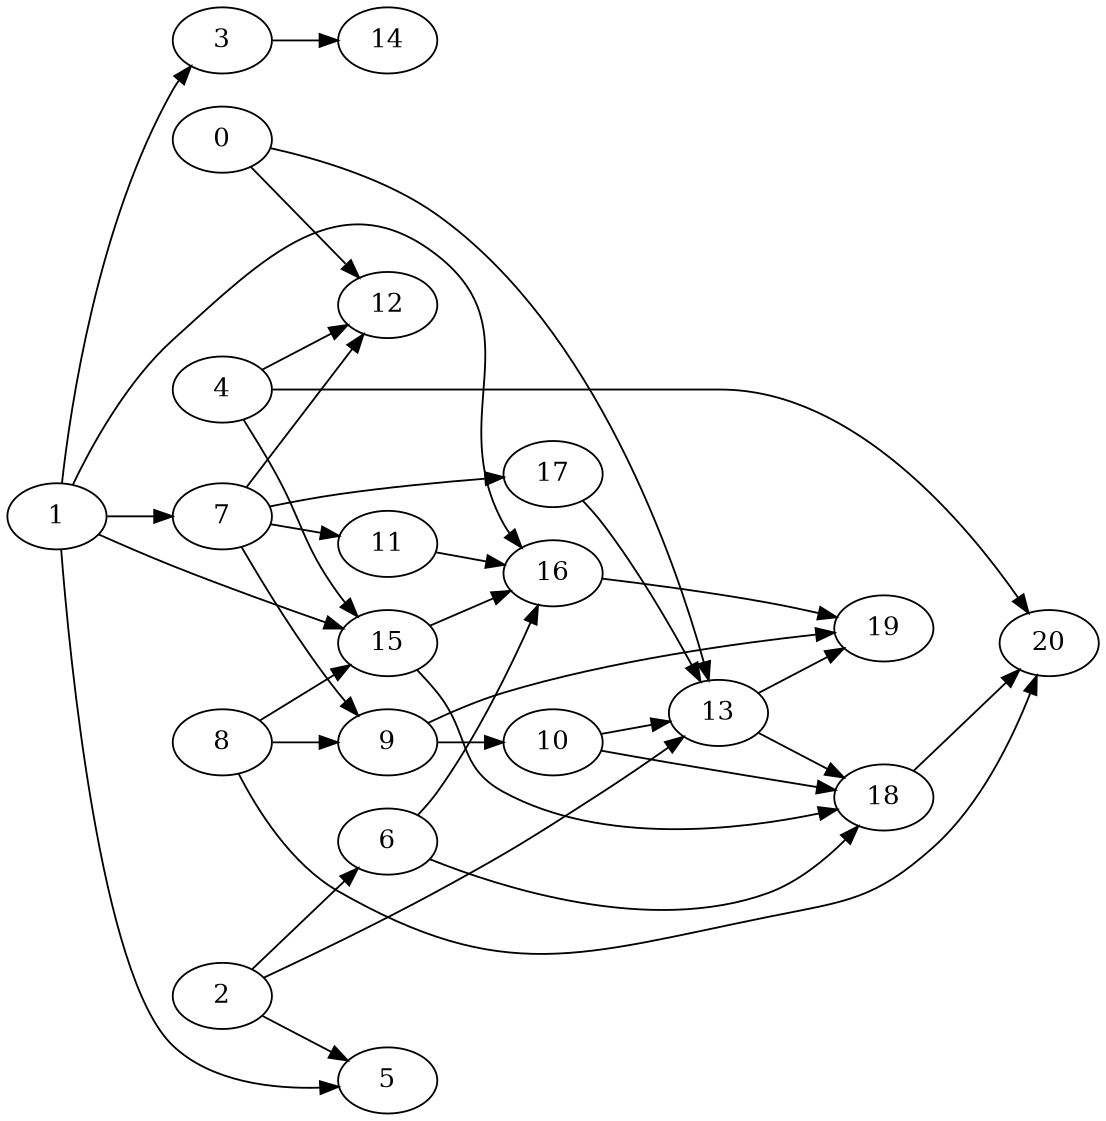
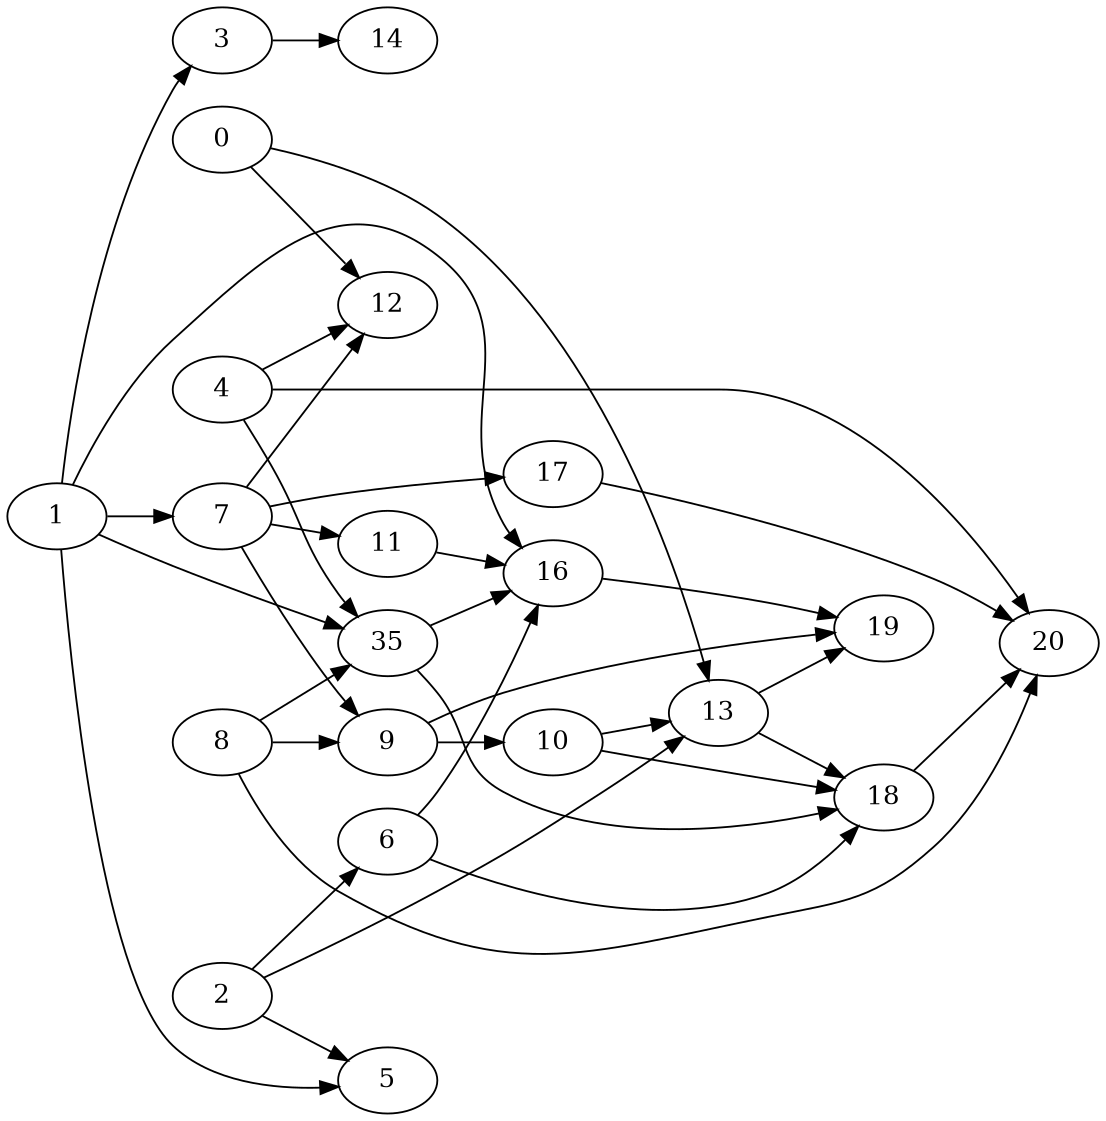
edge "17" -> "13": now "17" -> "20"
node "15": label "15" -> "35"
